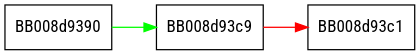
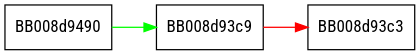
node "BB008d9390": label "BB008d9390" -> "BB008d9490"
node "BB008d93c1": label "BB008d93c1" -> "BB008d93c3"
